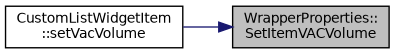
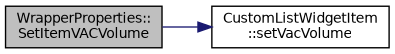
edge "CustomListWidgetItem ::setVacVolume" -> "WrapperProperties:: SetItemVACVolume": reversed
